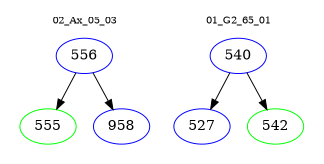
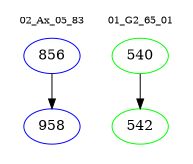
cluster "02_Ax_05_03": label "02_Ax_05_03" -> "02_Ax_05_83"
node "556": label "556" -> "856"
node "540": color blue -> green
node "555": removed
node "527": removed
